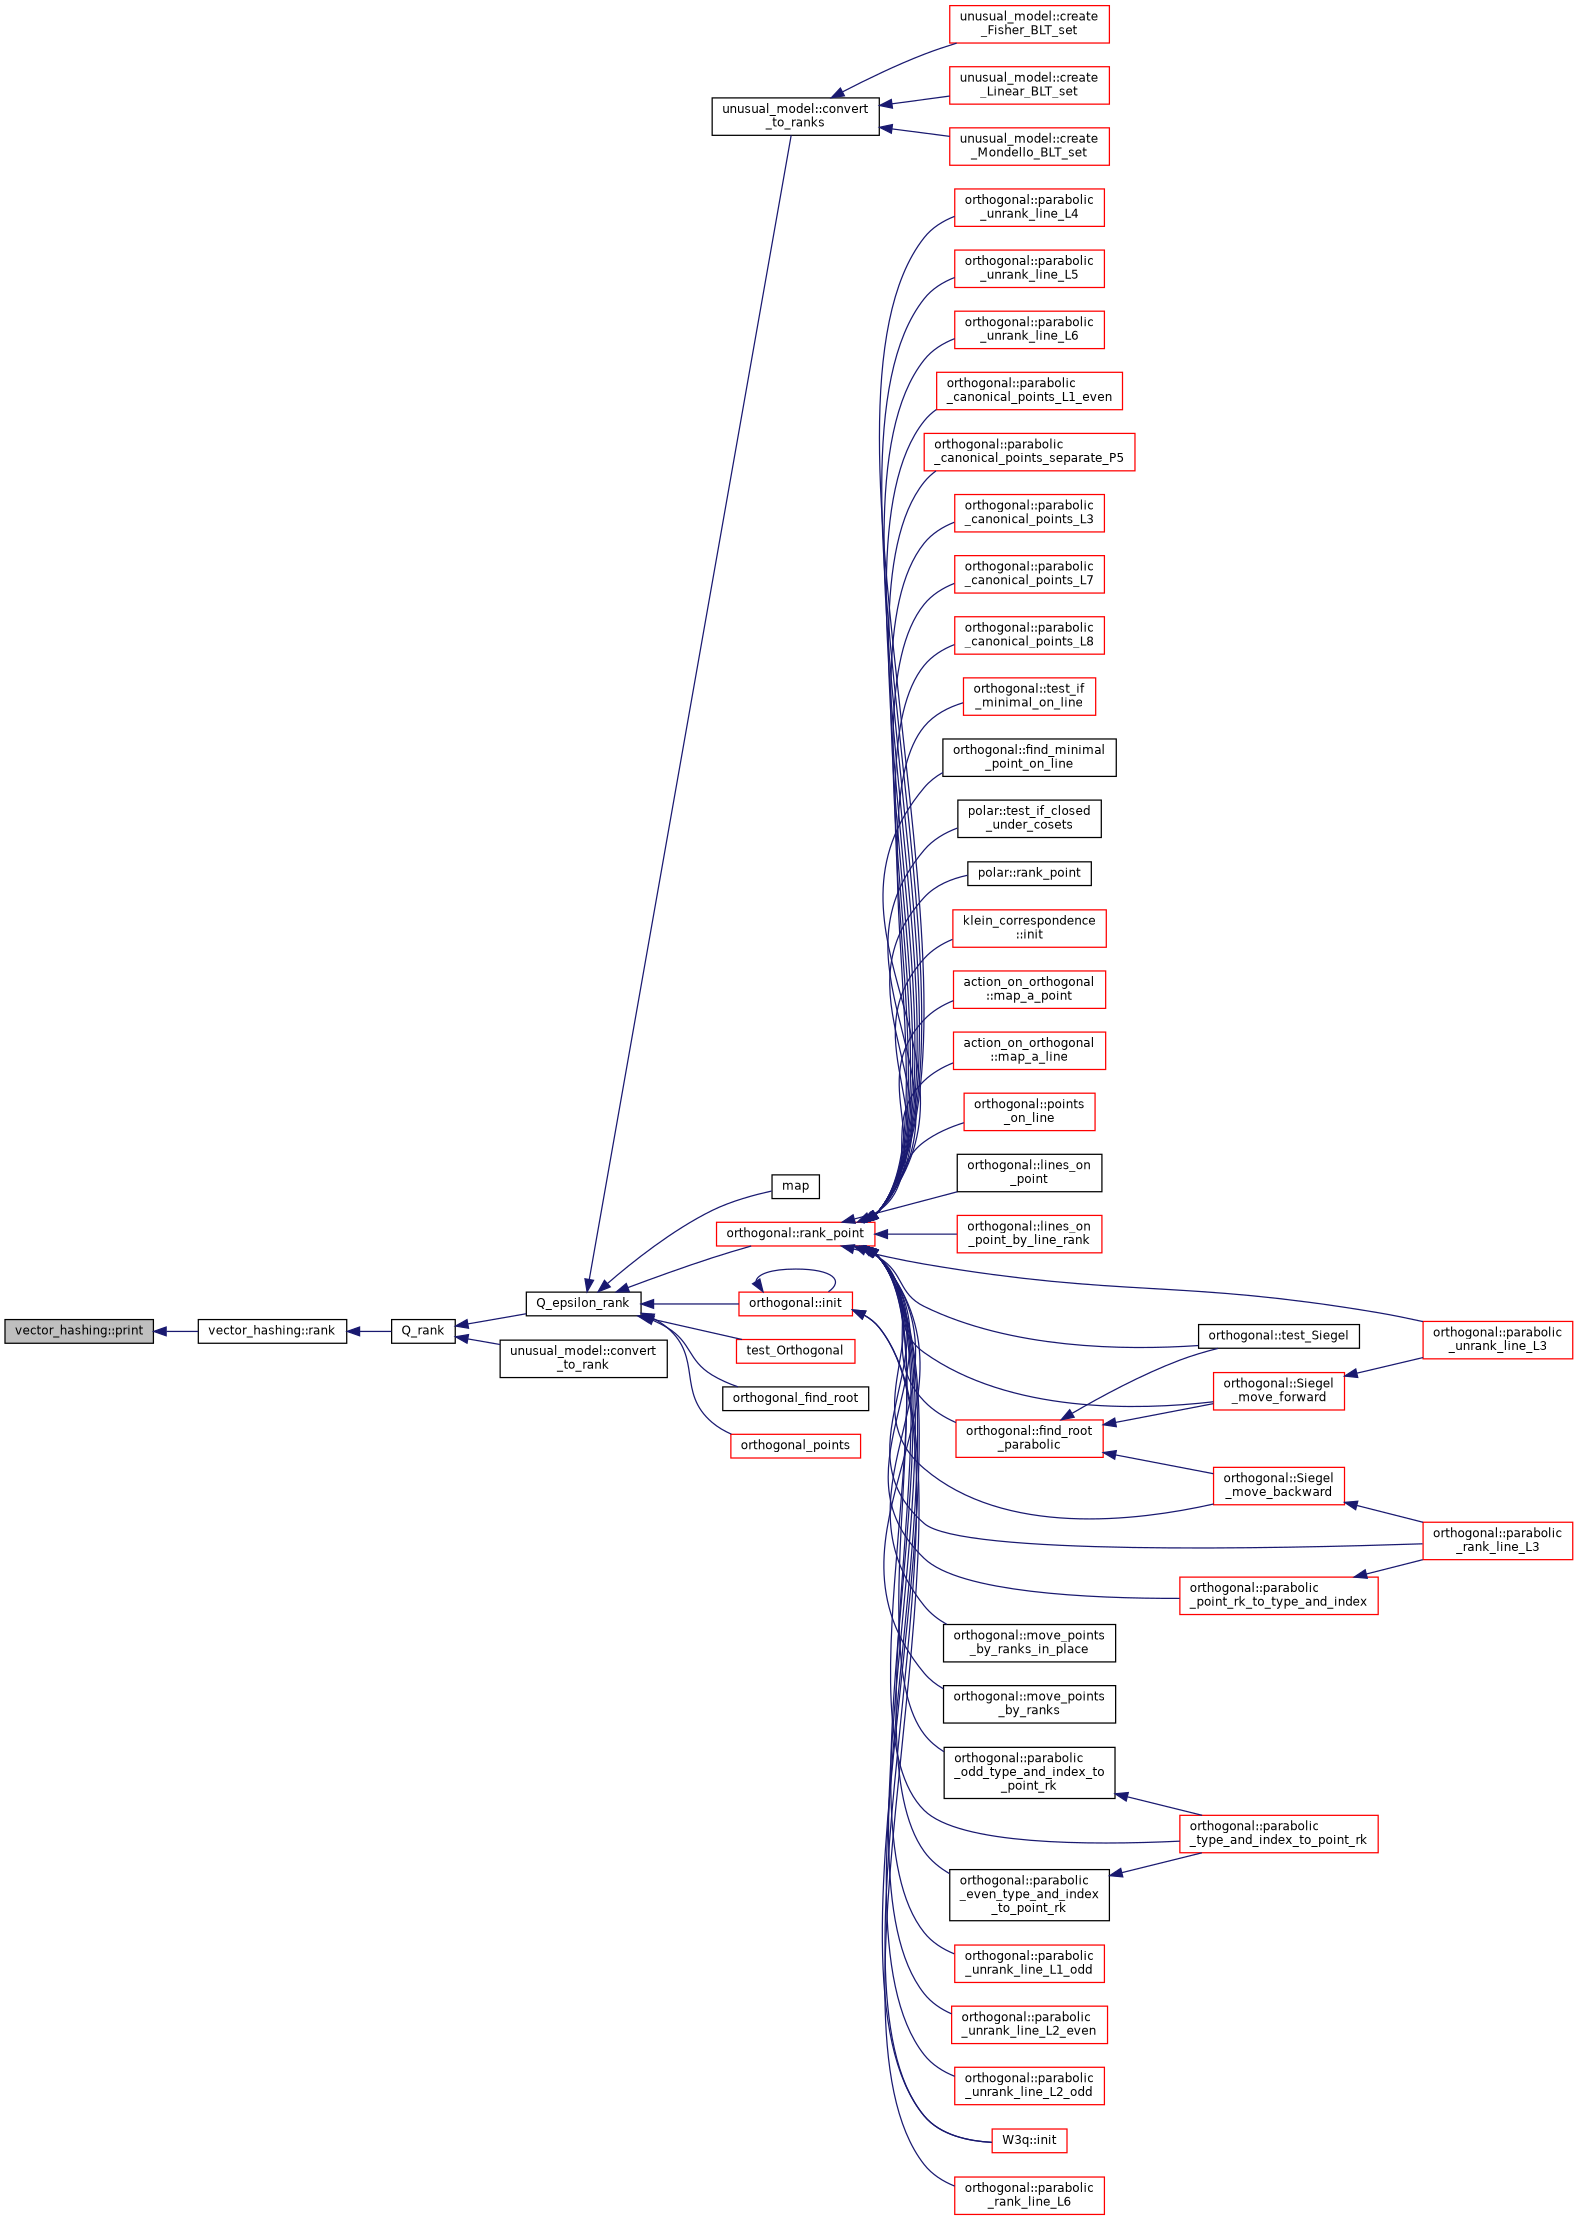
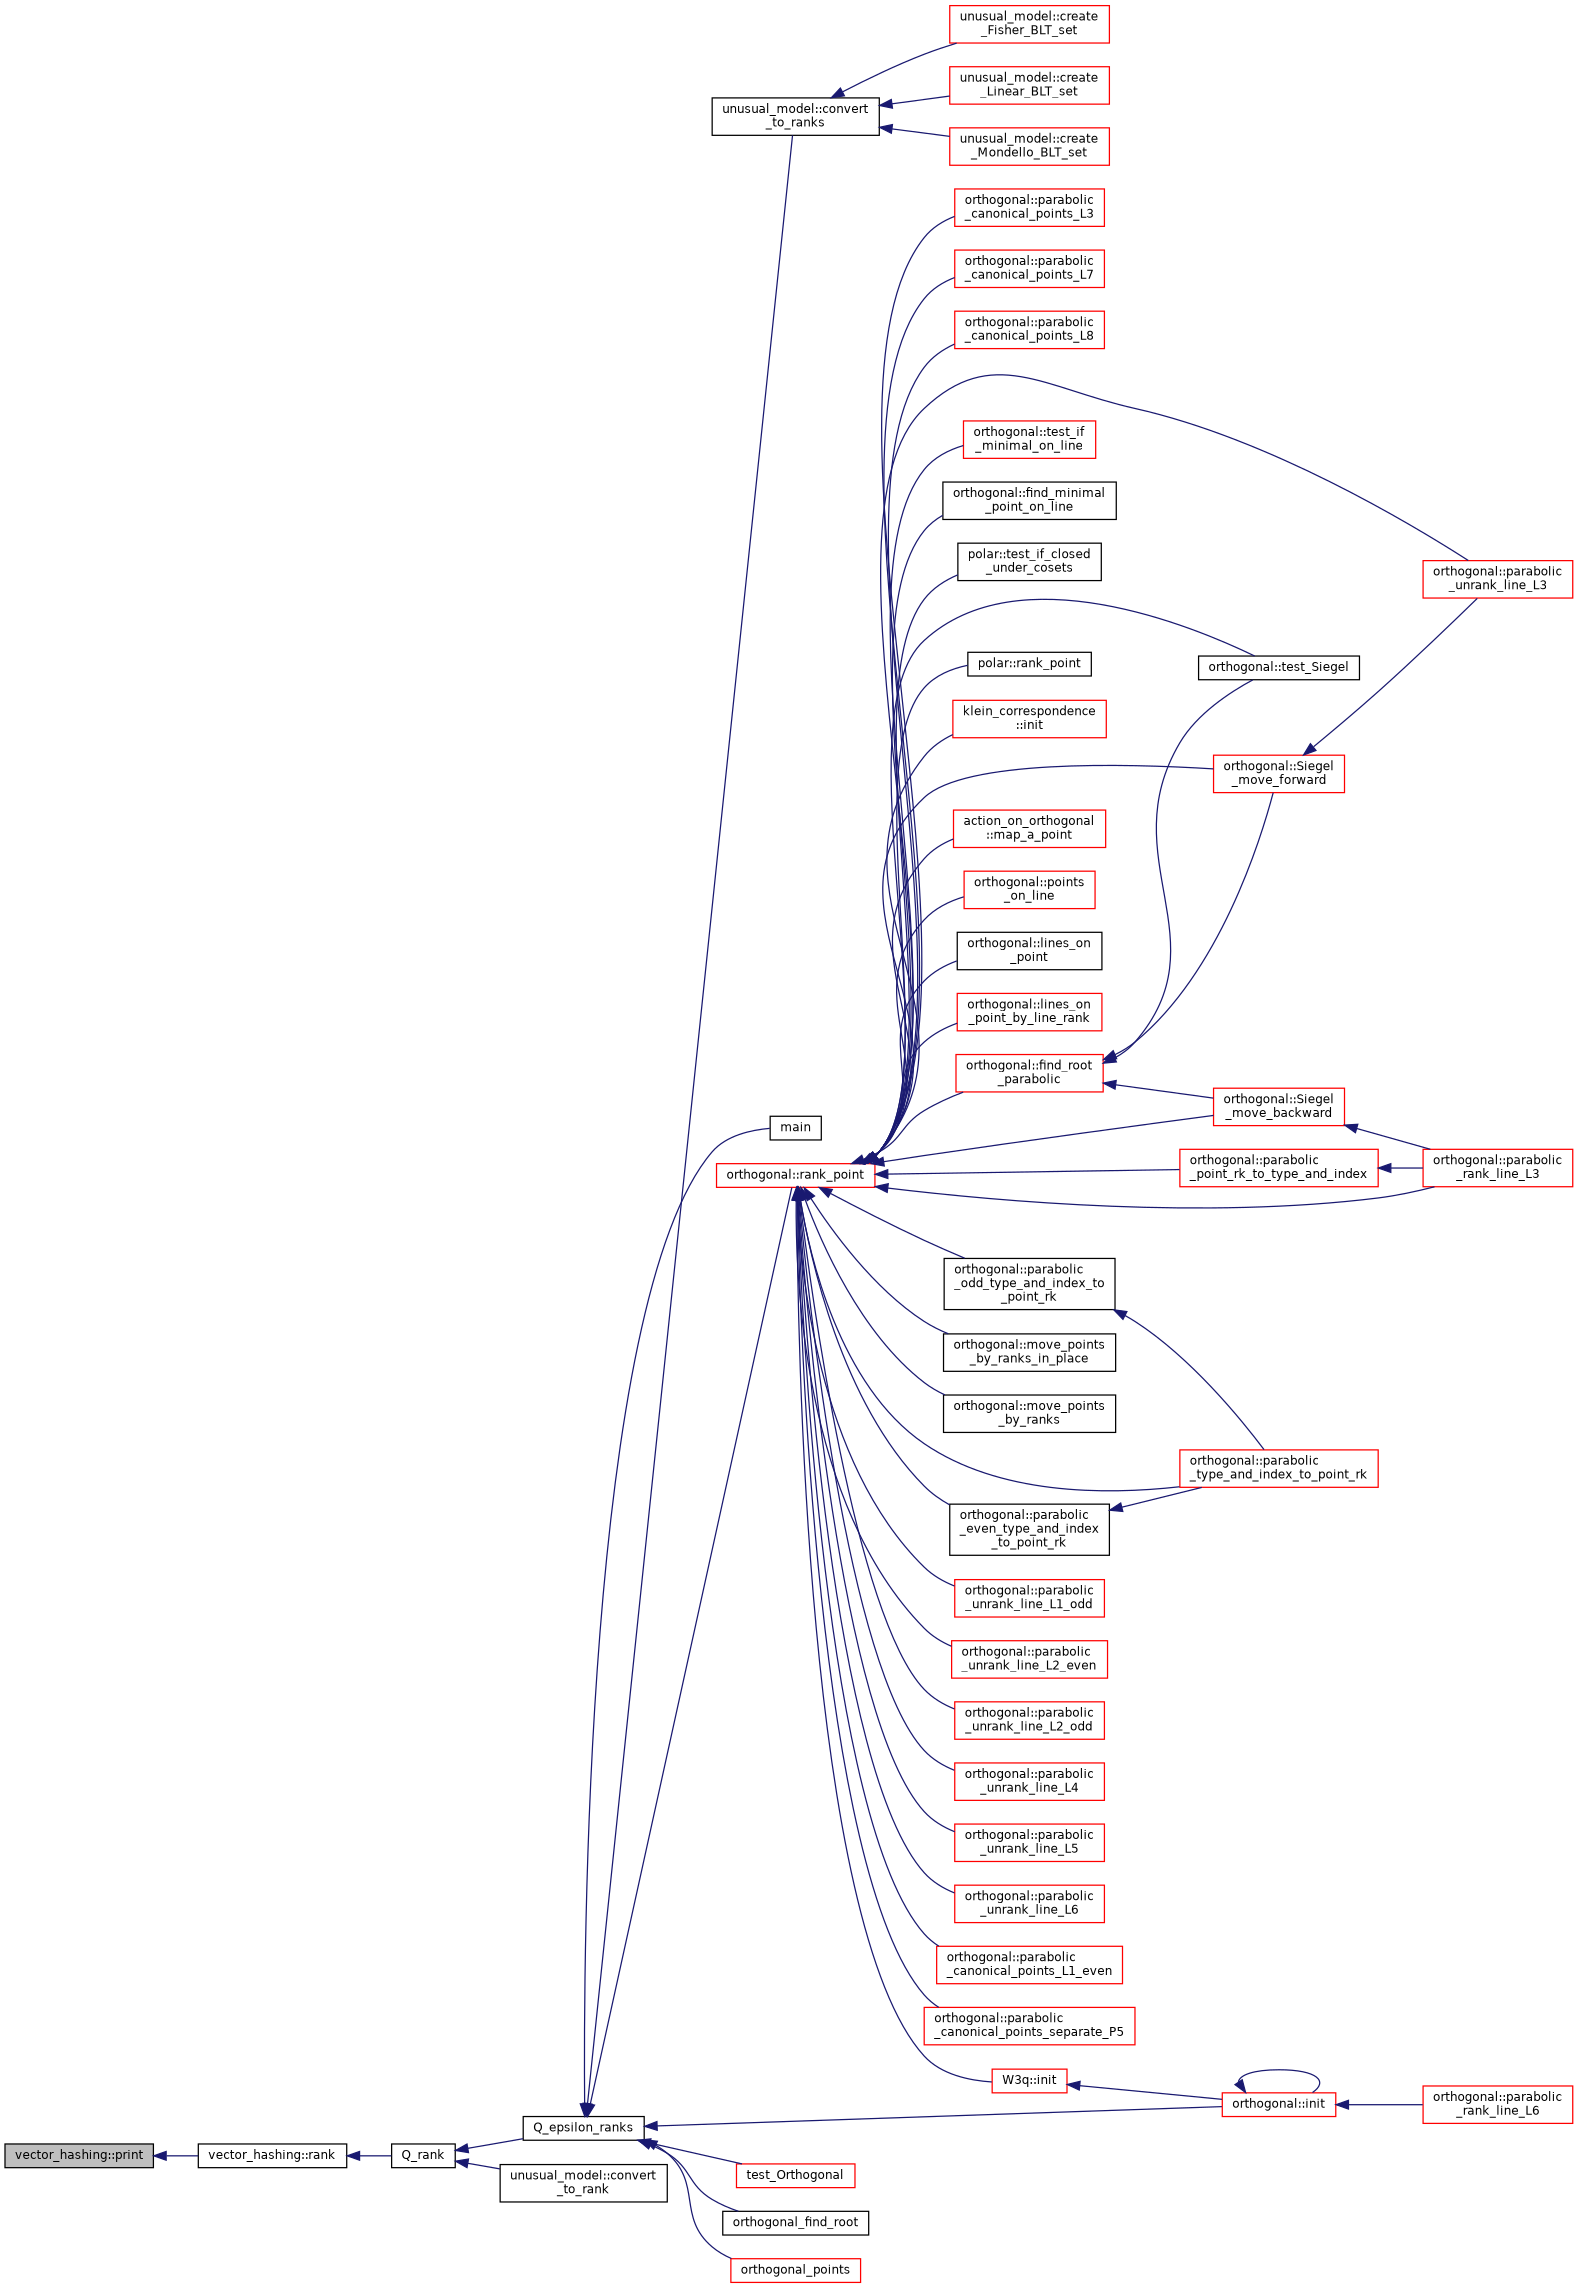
node "action_on_orthogonal ::map_a_line": removed
node "map": label "map" -> "main"
node "Q_epsilon_rank": label "Q_epsilon_rank" -> "Q_epsilon_ranks"
edge "W3q::init" -> "orthogonal::init": reversed
